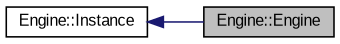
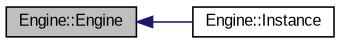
edge "Engine::Engine" -> "Engine::Instance": reversed
